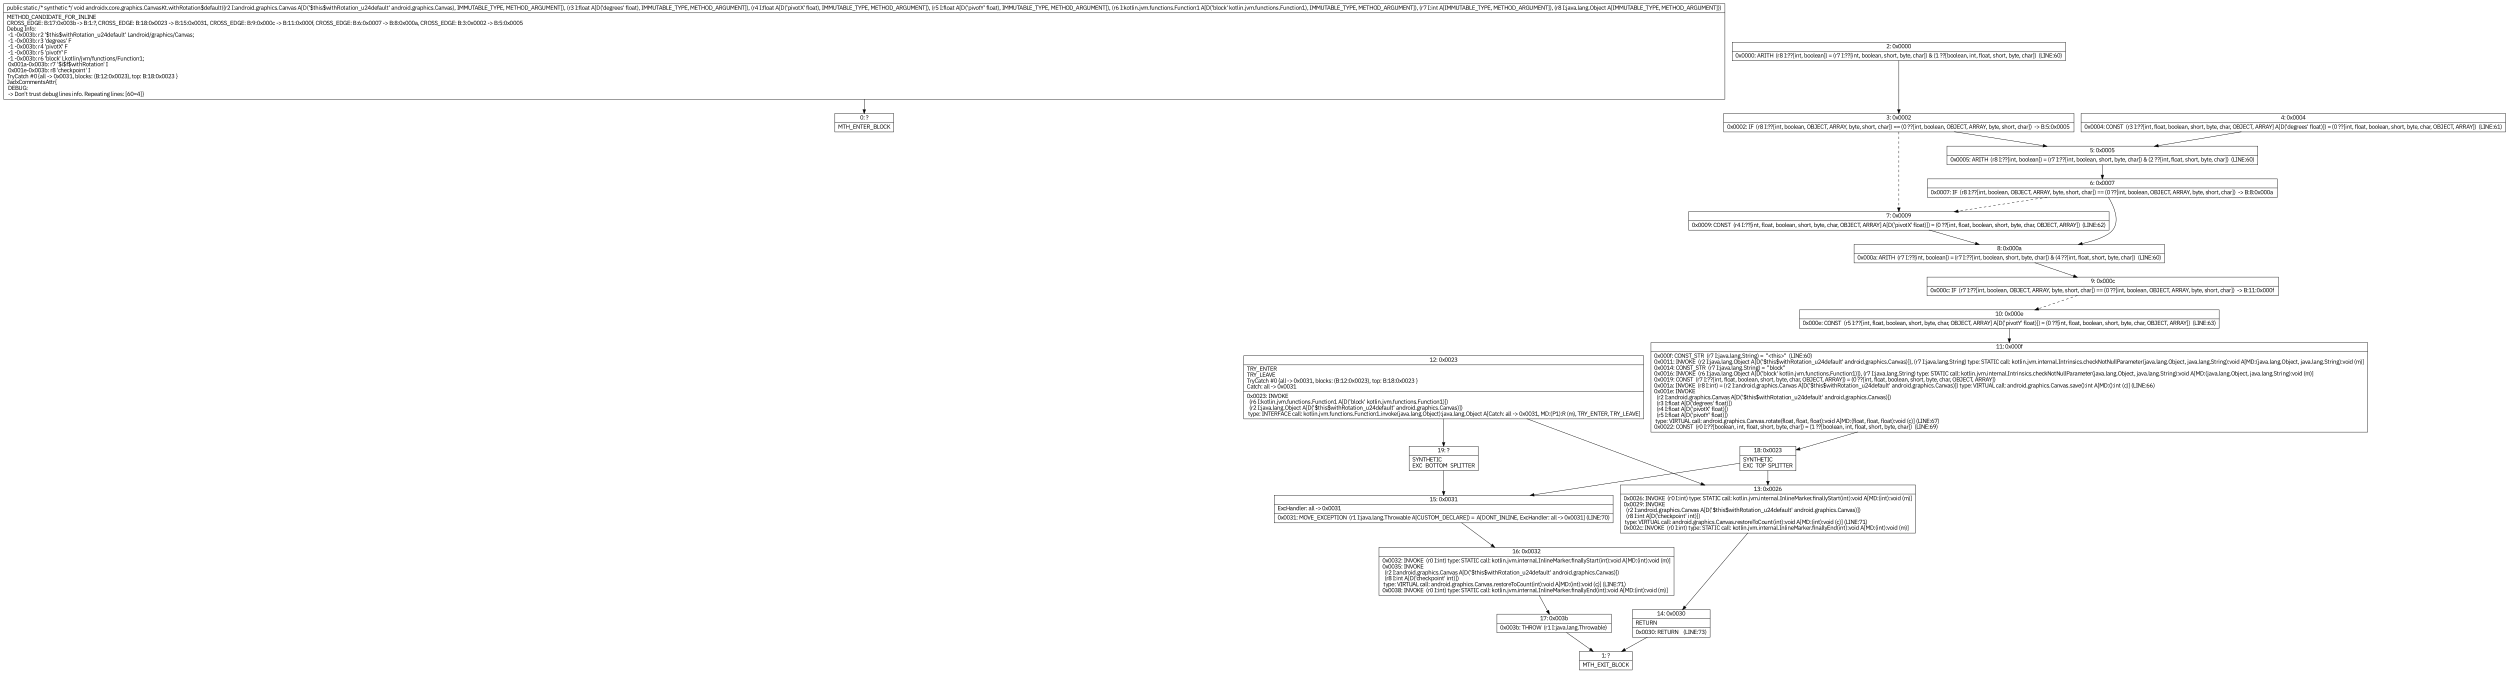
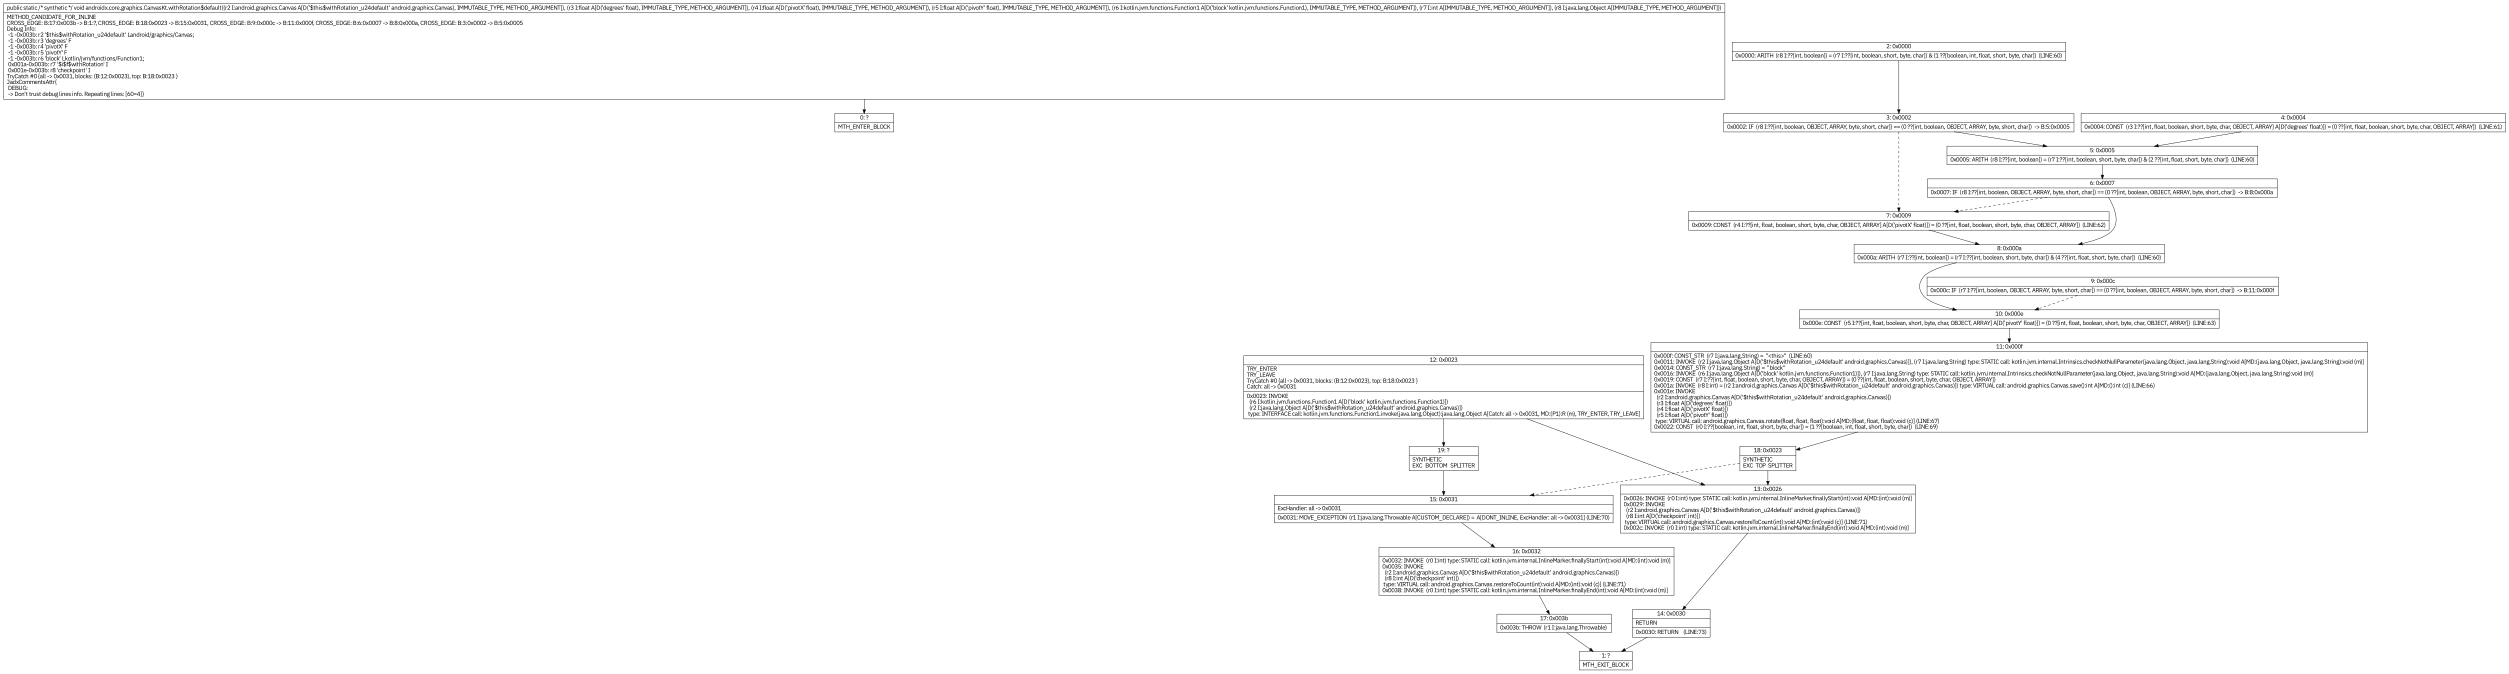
edge "8: 0x000a" -> "9: 0x000c": now "8: 0x000a" -> "10: 0x000e"
edge "18: 0x0023" -> "15: 0x0031": style solid -> dashed
